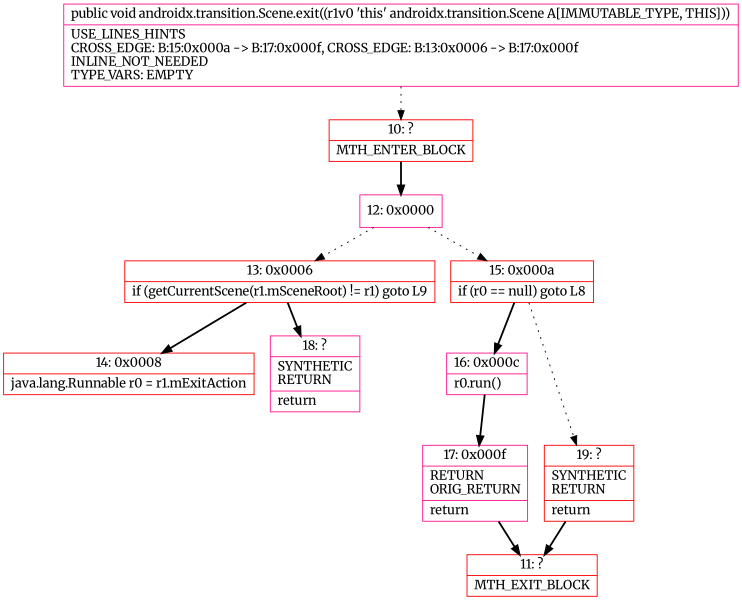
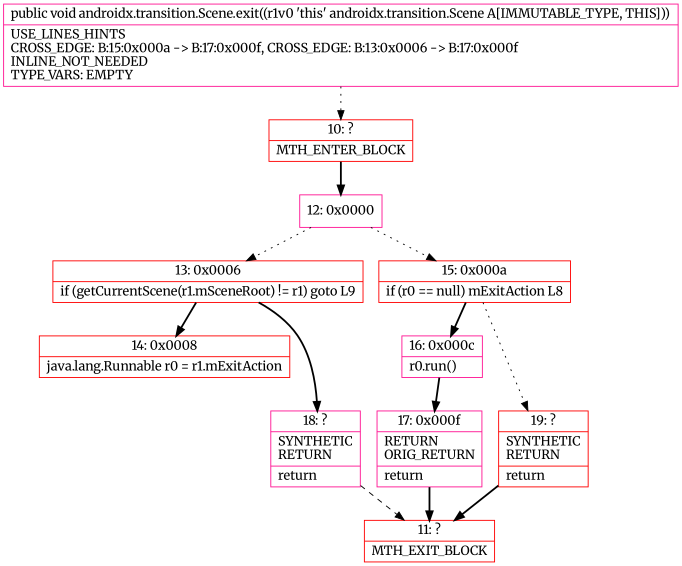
node "15: 0x000a": text "if (r0 == null) goto L8" -> "if (r0 == null) mExitAction L8"
edge "18: ?" -> "11: ?": added
